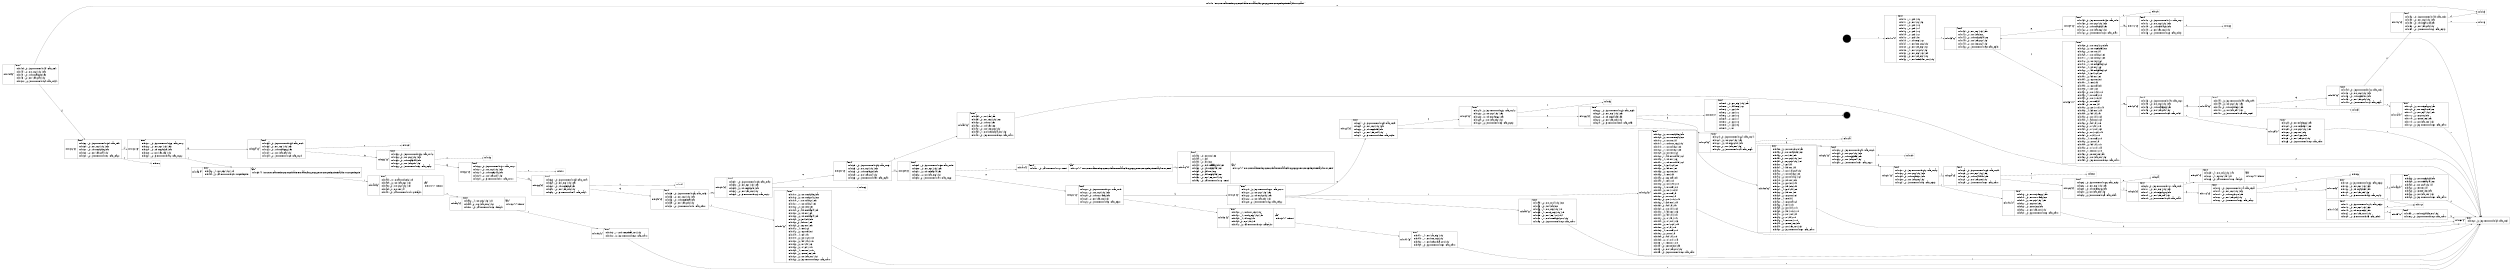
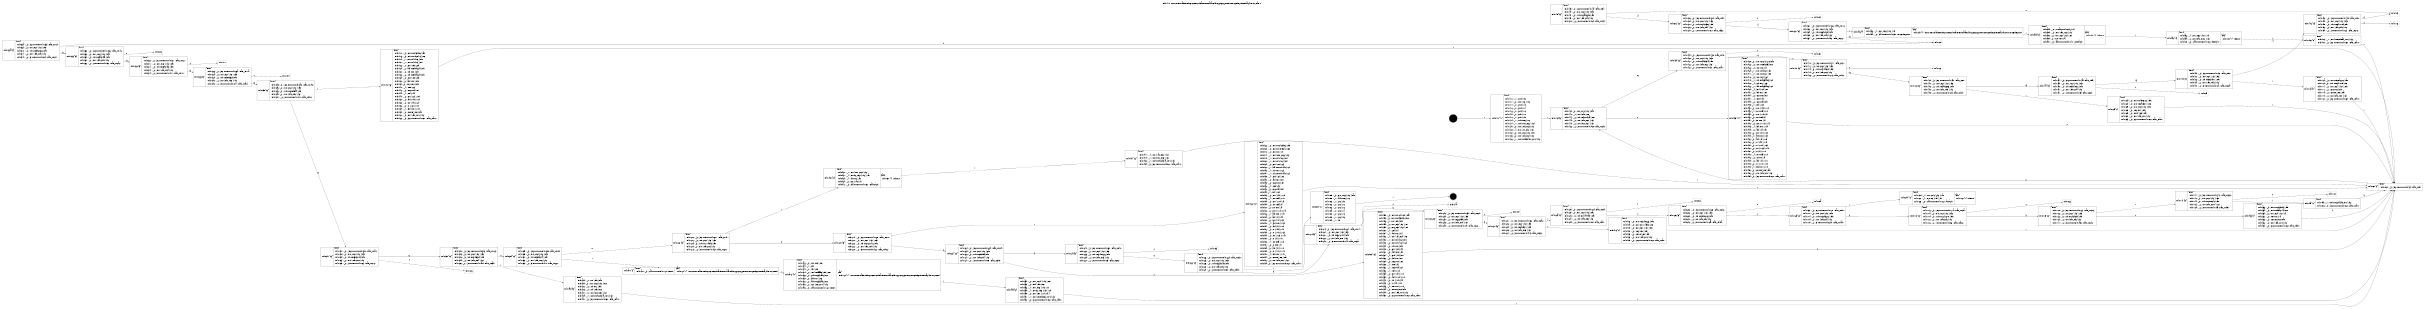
edge "0x40195e [144]" -> "0x40148b [25]": now "0x401472 [25]" -> "0x40148b [25]"
edge "0x401521 [25]" -> "0x40153a [25]": now "0x401521 [25]" -> "0x401c2f"
edge "0x40161b [25]" -> "0x401a9d [32]": now "0x401a75 [40]" -> "0x401a9d [32]"
edge "0x40172e [25]" -> "0x401760": now "0x40172e [25]" -> "0x401747 [25]"
